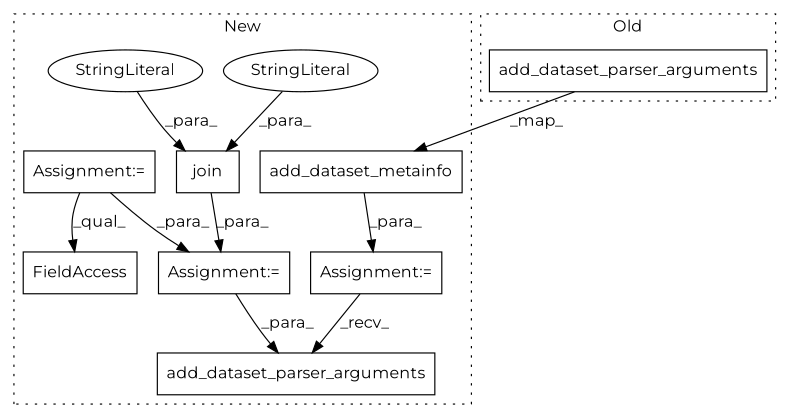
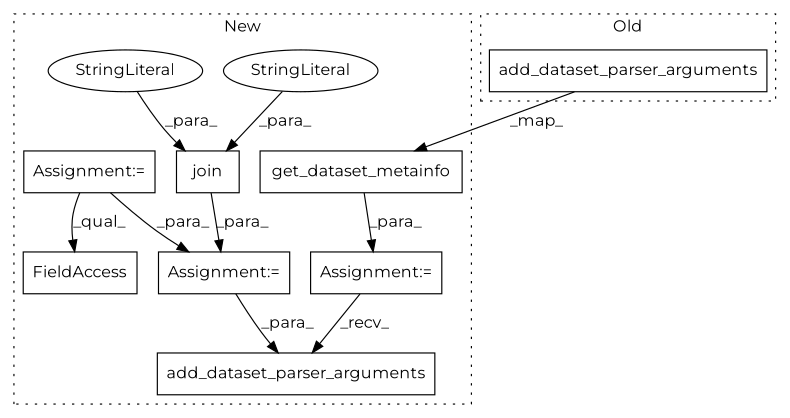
node "add_dataset_metainfo": label "add_dataset_metainfo" -> "get_dataset_metainfo"
